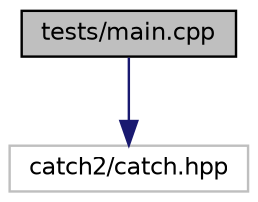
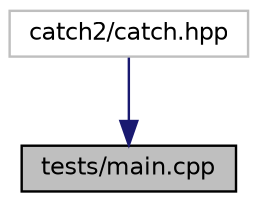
edge "tests/main.cpp" -> "catch2/catch.hpp": reversed
